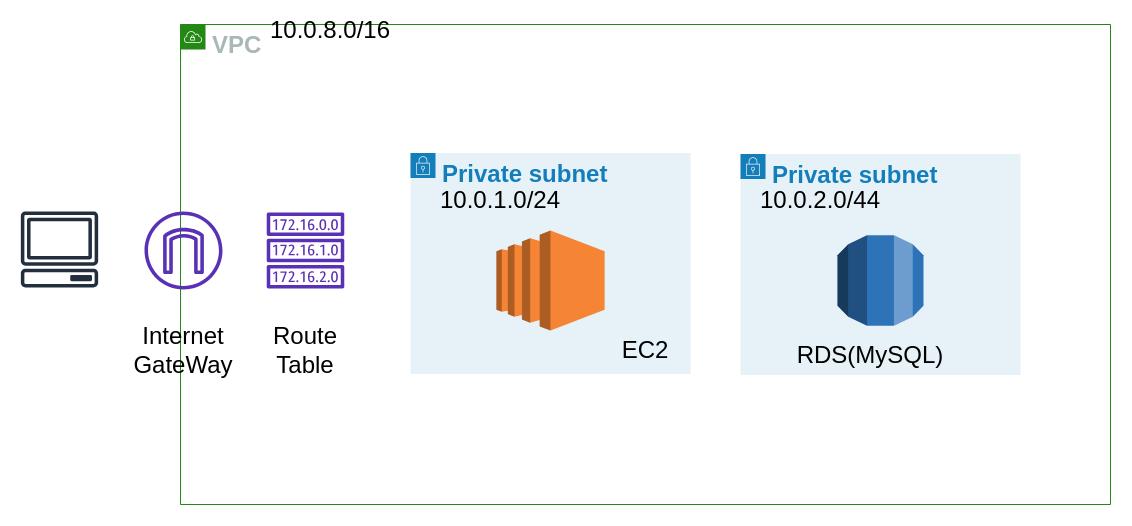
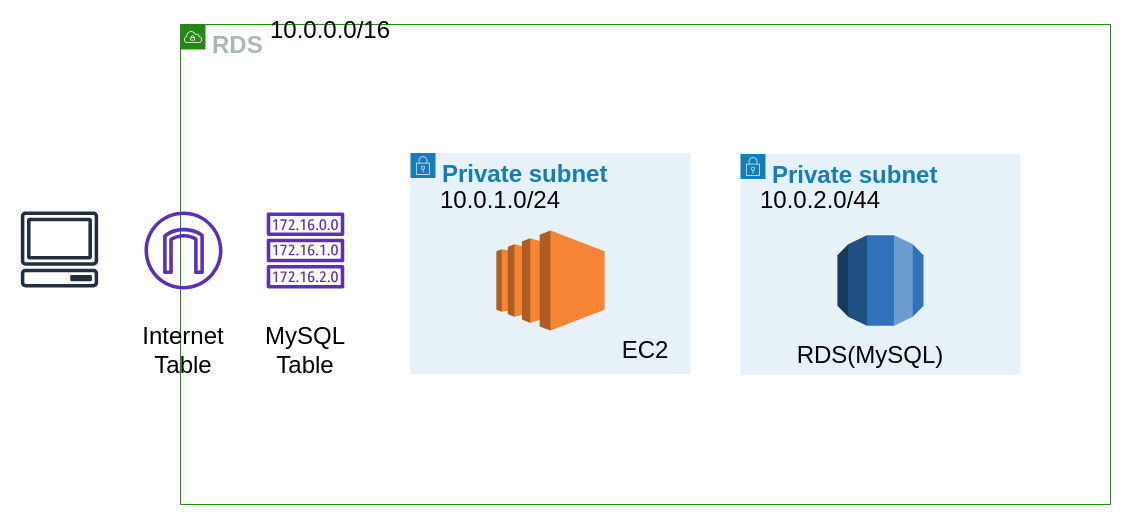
node "10.0.8.0/16": label "10.0.8.0/16" -> "10.0.0.0/16"
node "VPC": label "VPC" -> "RDS"
node "Internet GateWay": label "Internet GateWay" -> "Internet Table"
node "Route Table": label "Route Table" -> "MySQL Table"
